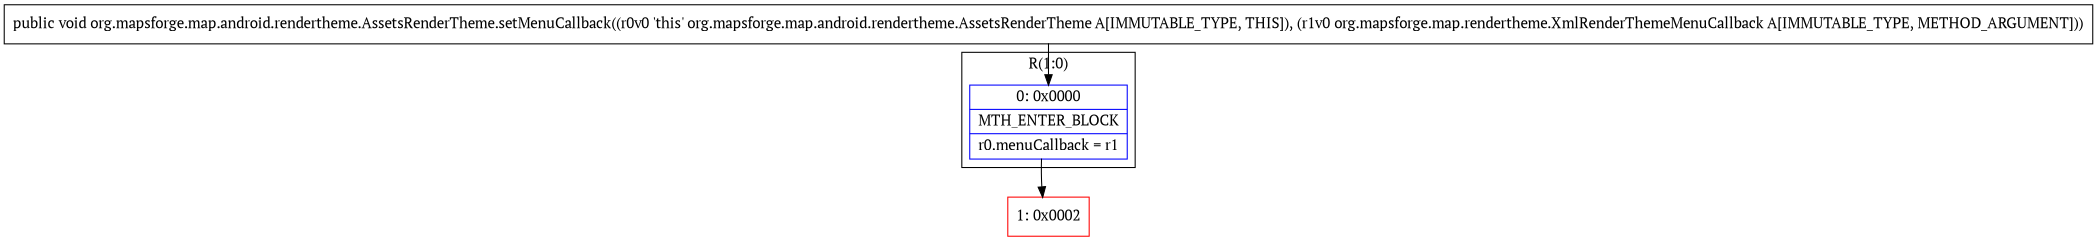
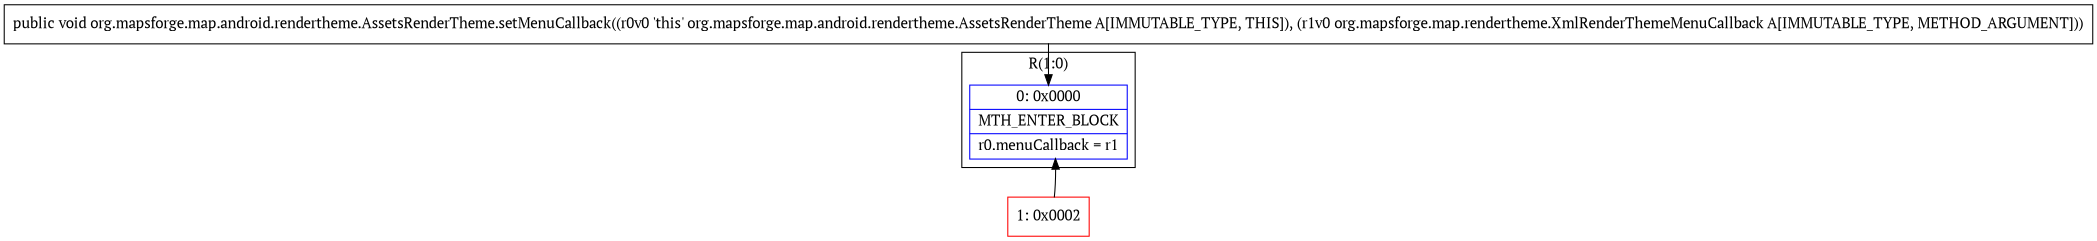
edge "0: 0x0000" -> "1: 0x0002": reversed
